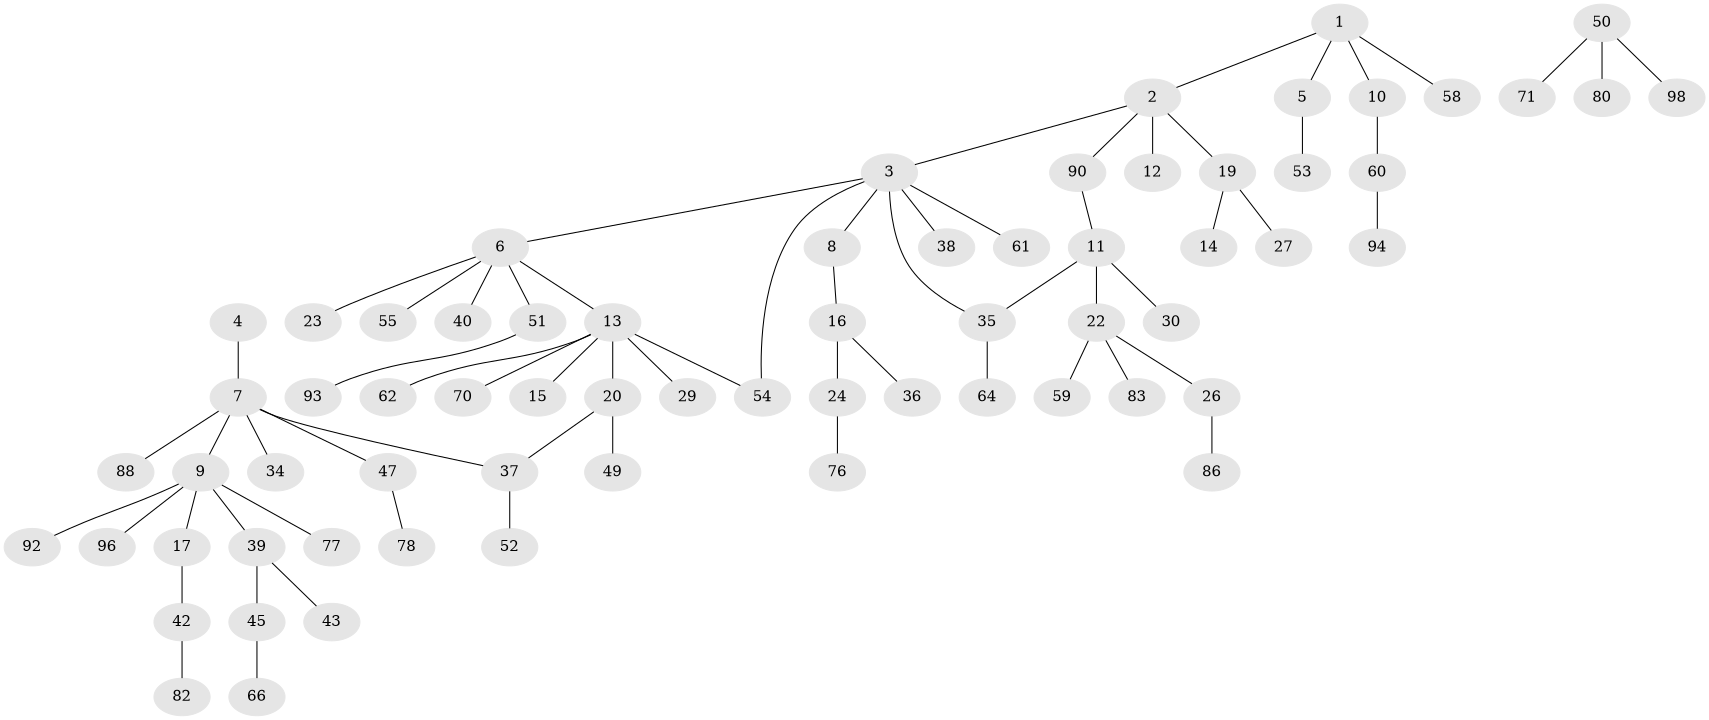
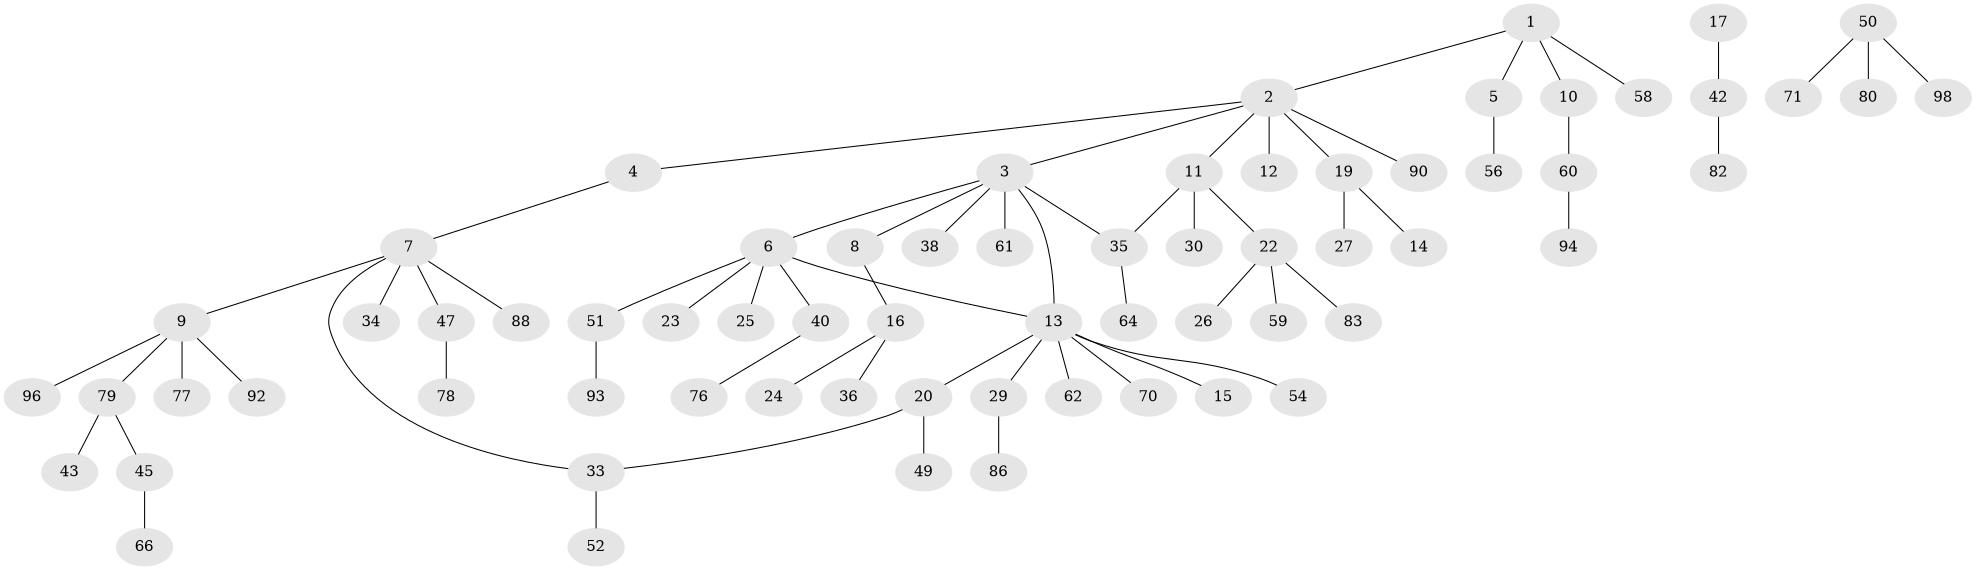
edge "2" -- "4": added
node "53": label "53" -> "56"
edge "90" -- "11": now "2" -- "11"
edge "3" -- "54": now "3" -- "13"
node "55": label "55" -> "25"
edge "24" -- "76": now "40" -- "76"
edge "26" -- "86": now "29" -- "86"
node "37": label "37" -> "33"
edge "9" -- "17": removed
node "39": label "39" -> "79"
